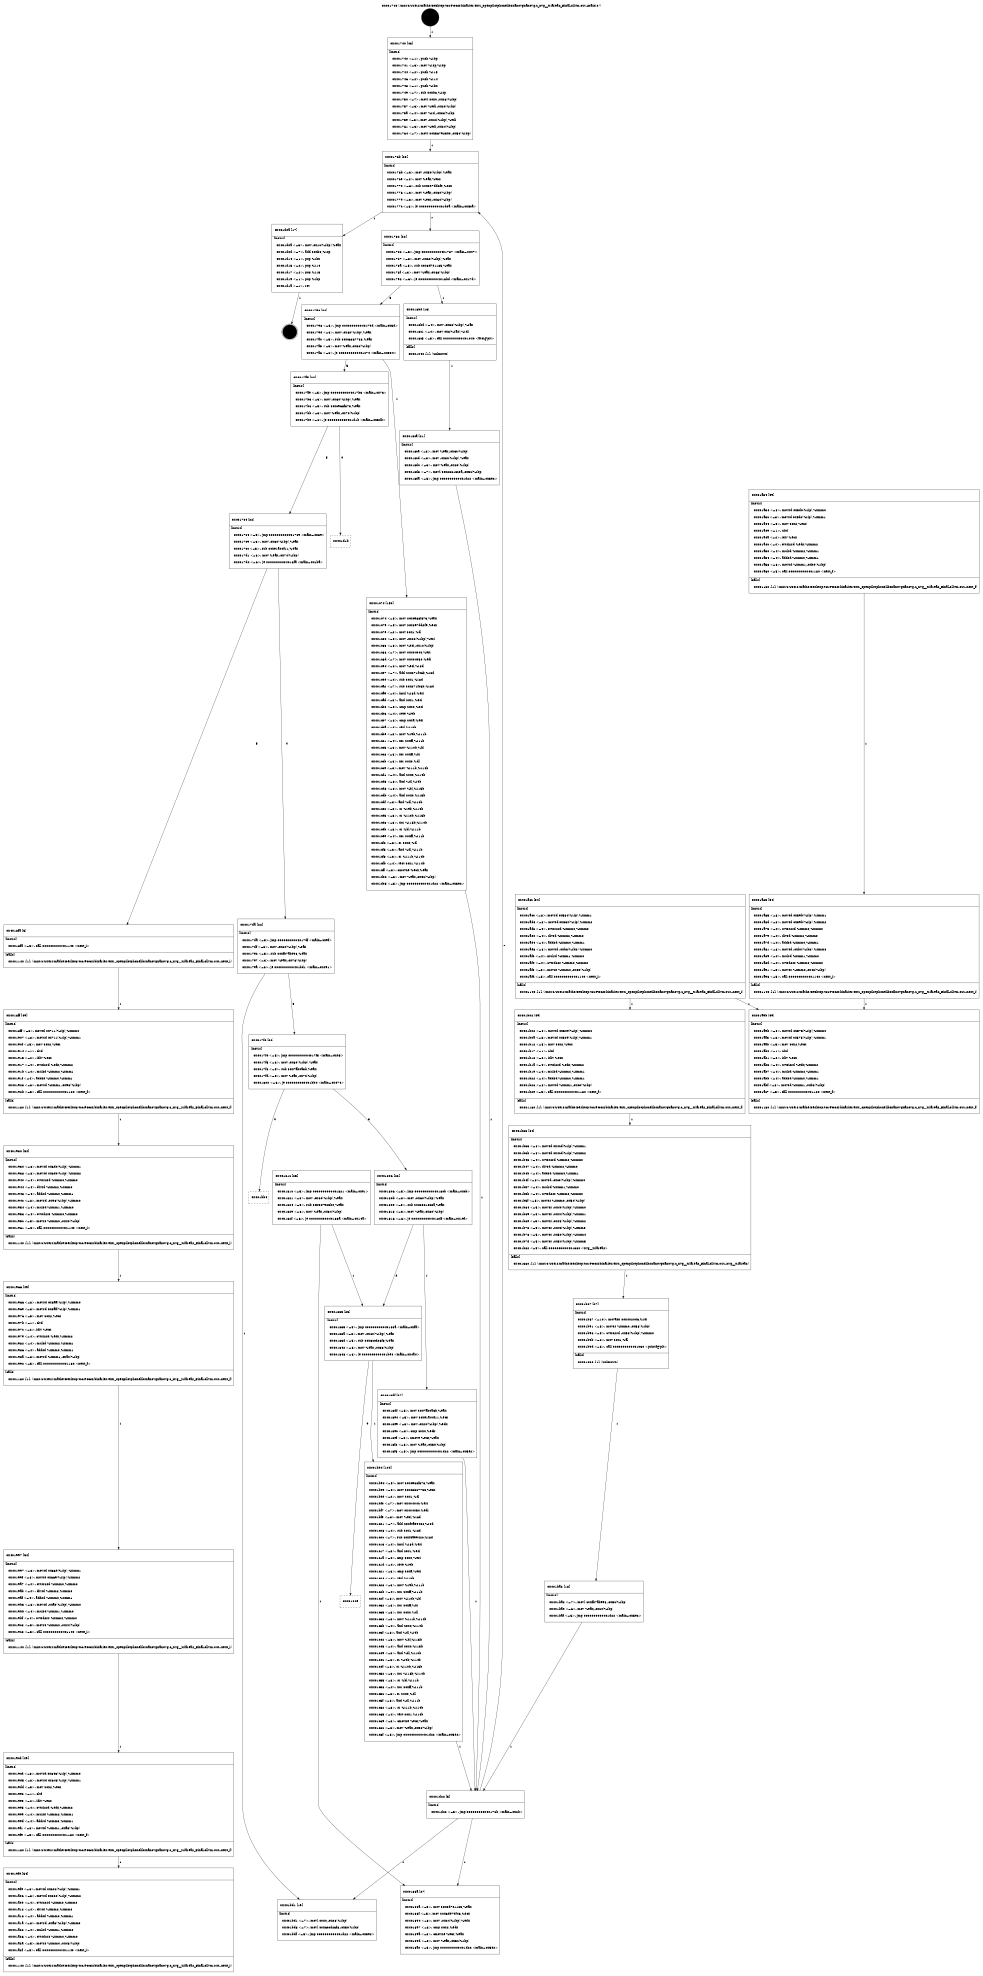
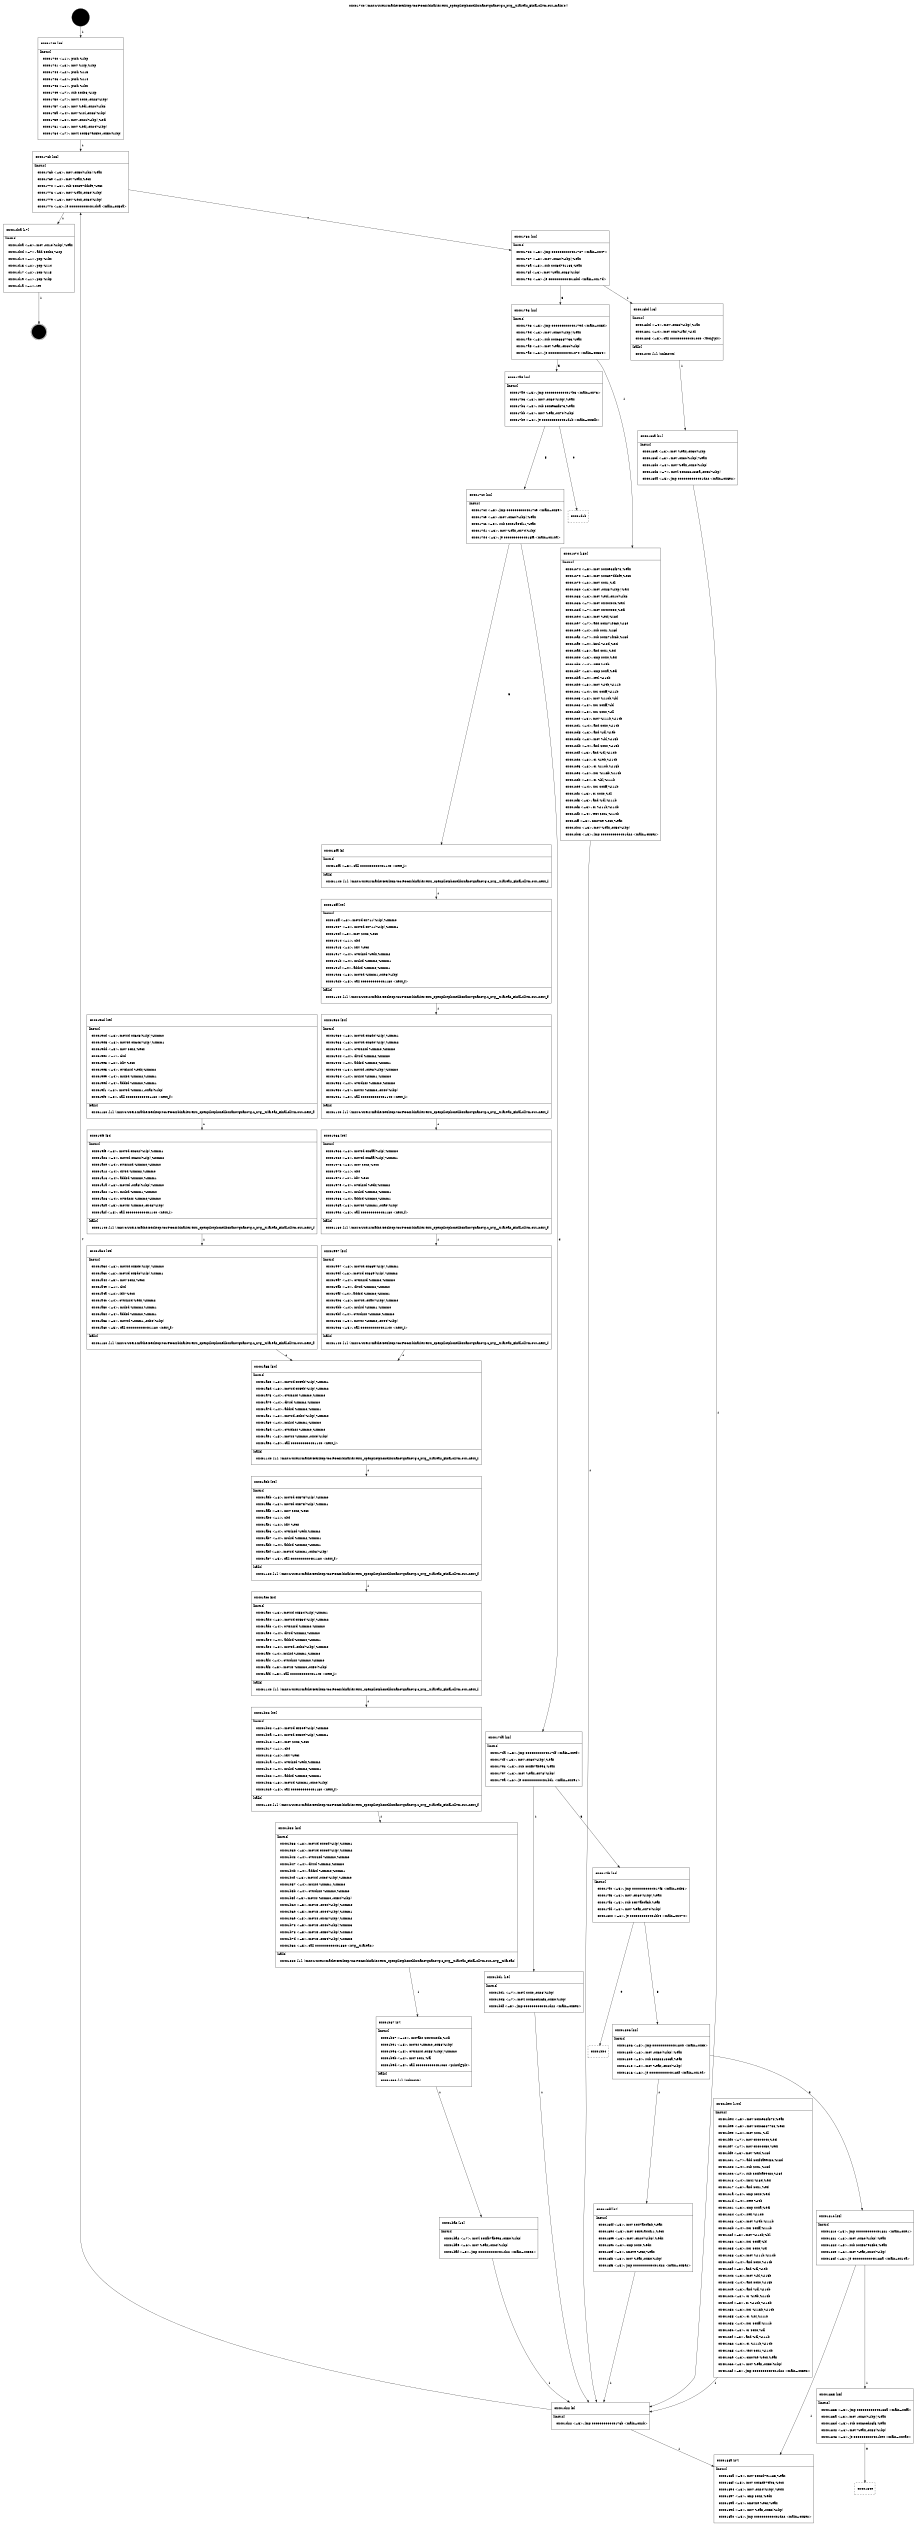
edge "0x401acc [54]" -> "0x401a9b [49]": reversed
edge "0x4019fe [54]" -> "0x401a34 [49]": added, label "1"
edge "0x401806 [22]" -> "0x401835 [25]": now "0x401806 [22]" -> "0x40181c [25]"
edge "0x401835 [25]" -> "0x401be4 [144]": removed, label "1"
edge "0x401997 [54]" -> "0x4019cd [49]": now "0x401997 [54]" -> "0x401a65 [54]"
edge "0x401d22 [5]" -> "0x401bd1 [19]": reversed
